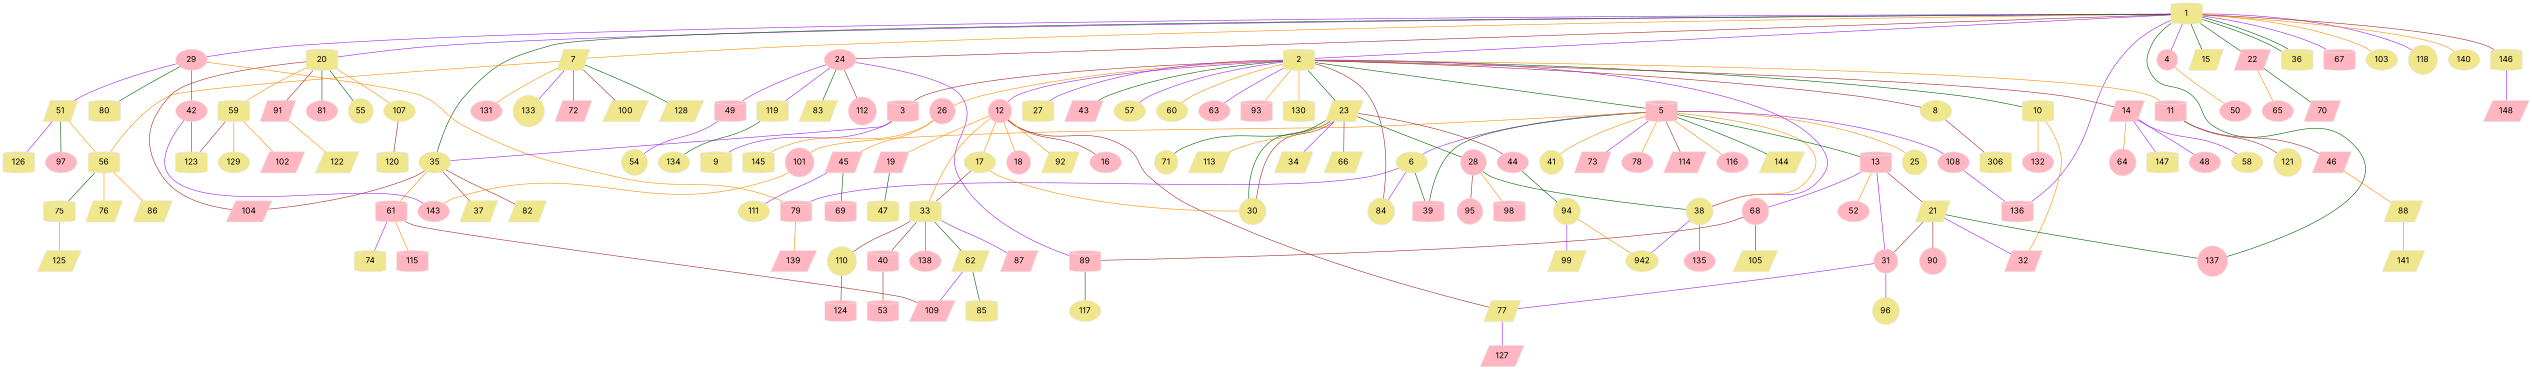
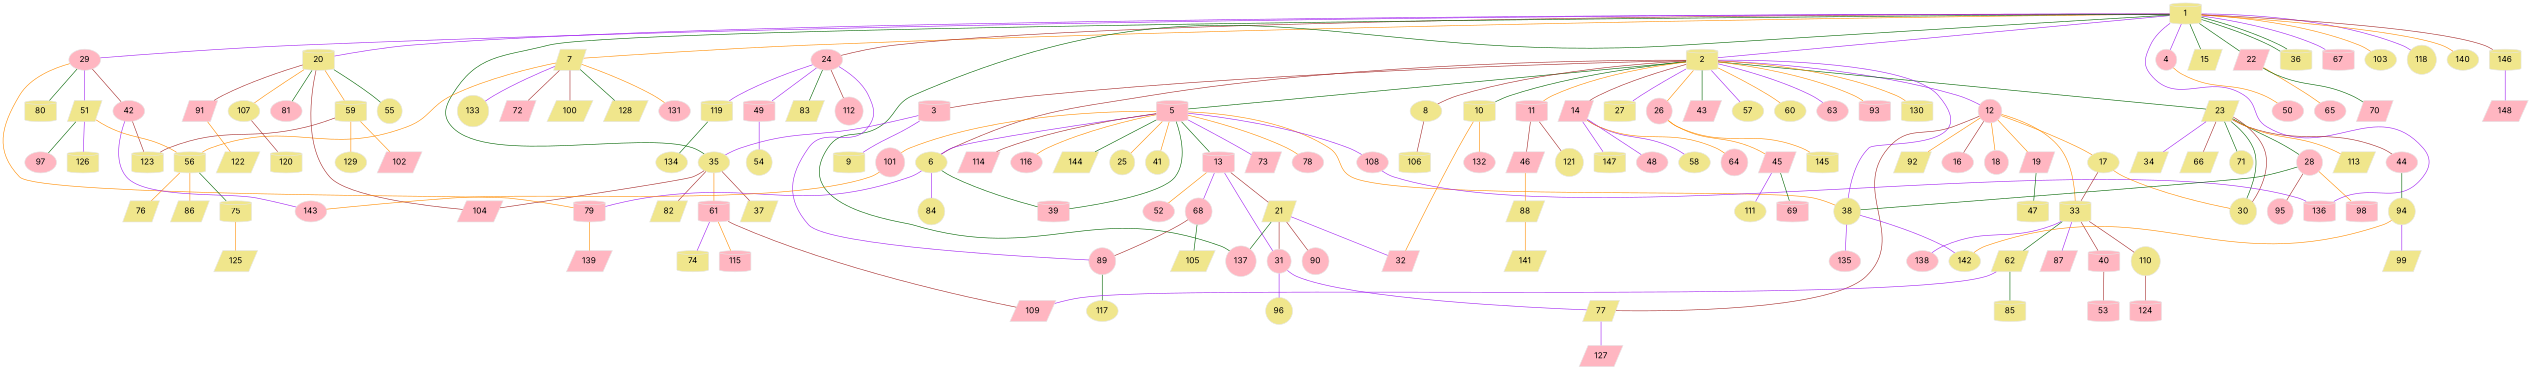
edge "2" -- "84": now "2" -- "6"
node "306": label "306" -> "106"
node "89": shape cylinder -> circle
node "942": label "942" -> "142"
